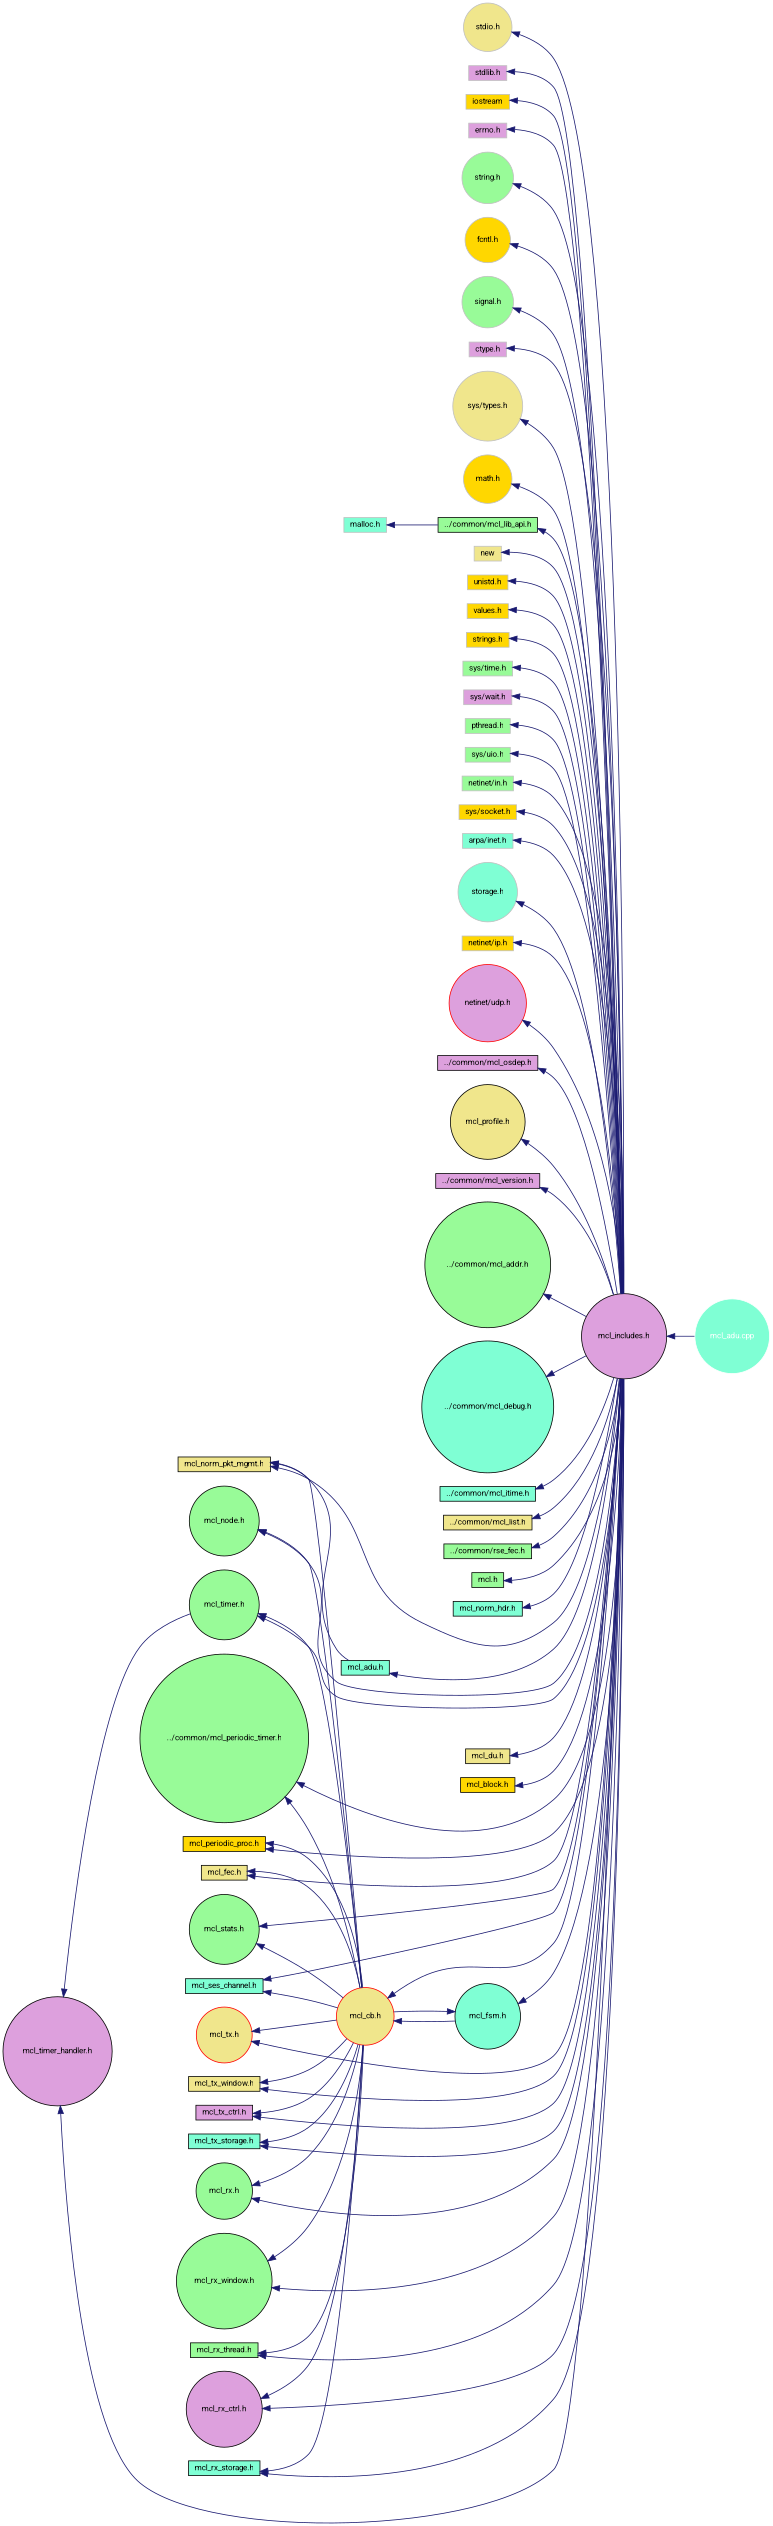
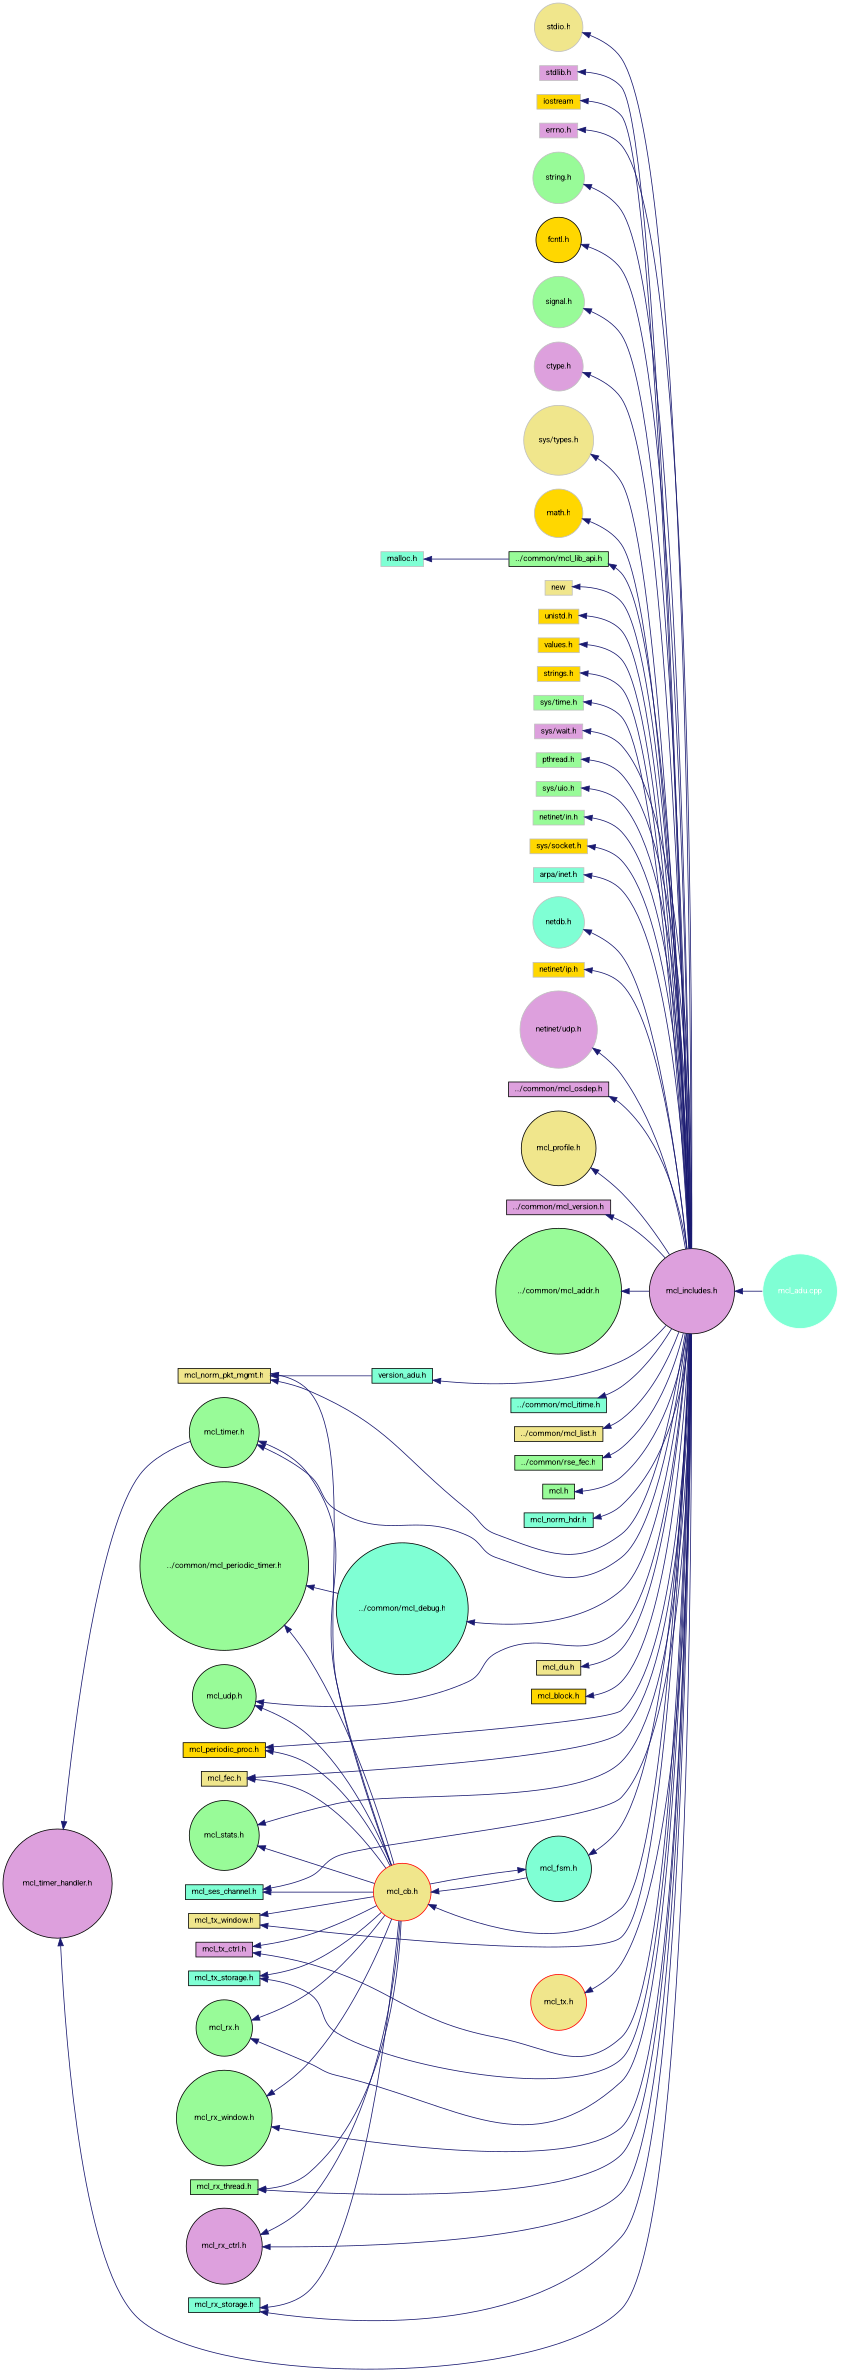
node "fcntl.h": color grey75 -> black
node "ctype.h": shape box -> circle
node "storage.h": label "storage.h" -> "netdb.h"
node "netinet/udp.h": color red -> grey75
node "mcl_node.h": label "mcl_node.h" -> "mcl_udp.h"
node "mcl_adu.h": label "mcl_adu.h" -> "version_adu.h"
edge "mcl_includes.h" -> "../common/mcl_periodic_timer.h": now "../common/mcl_debug.h" -> "../common/mcl_periodic_timer.h"
edge "mcl_cb.h" -> "mcl_tx.h": removed
